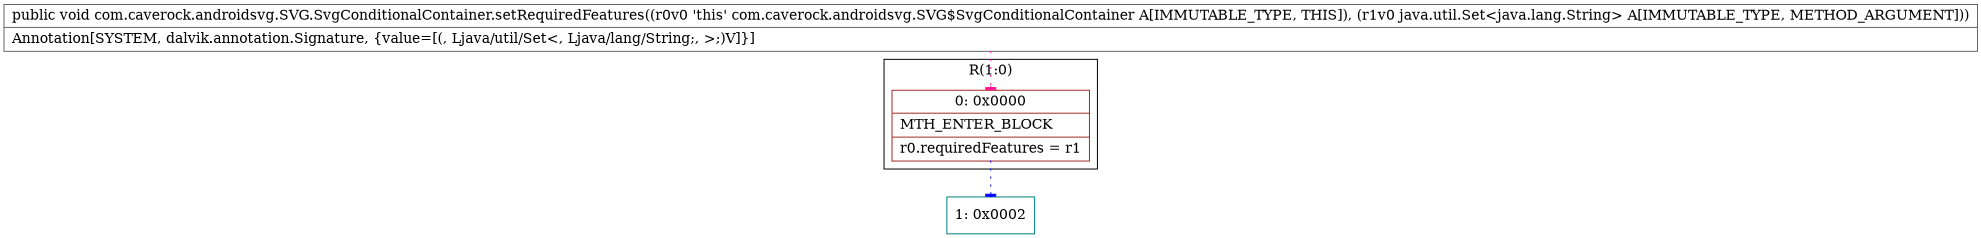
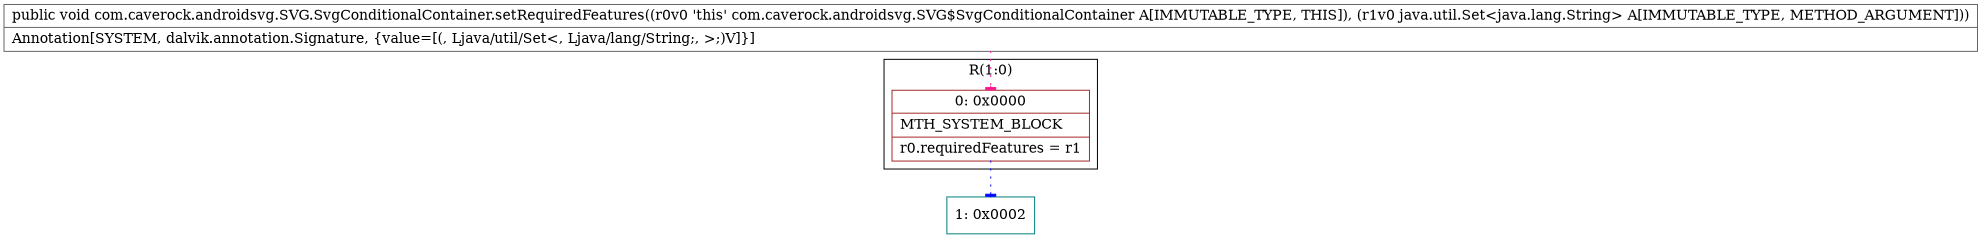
node "0: 0x0000": text "MTH_ENTER_BLOCK" -> "MTH_SYSTEM_BLOCK"
